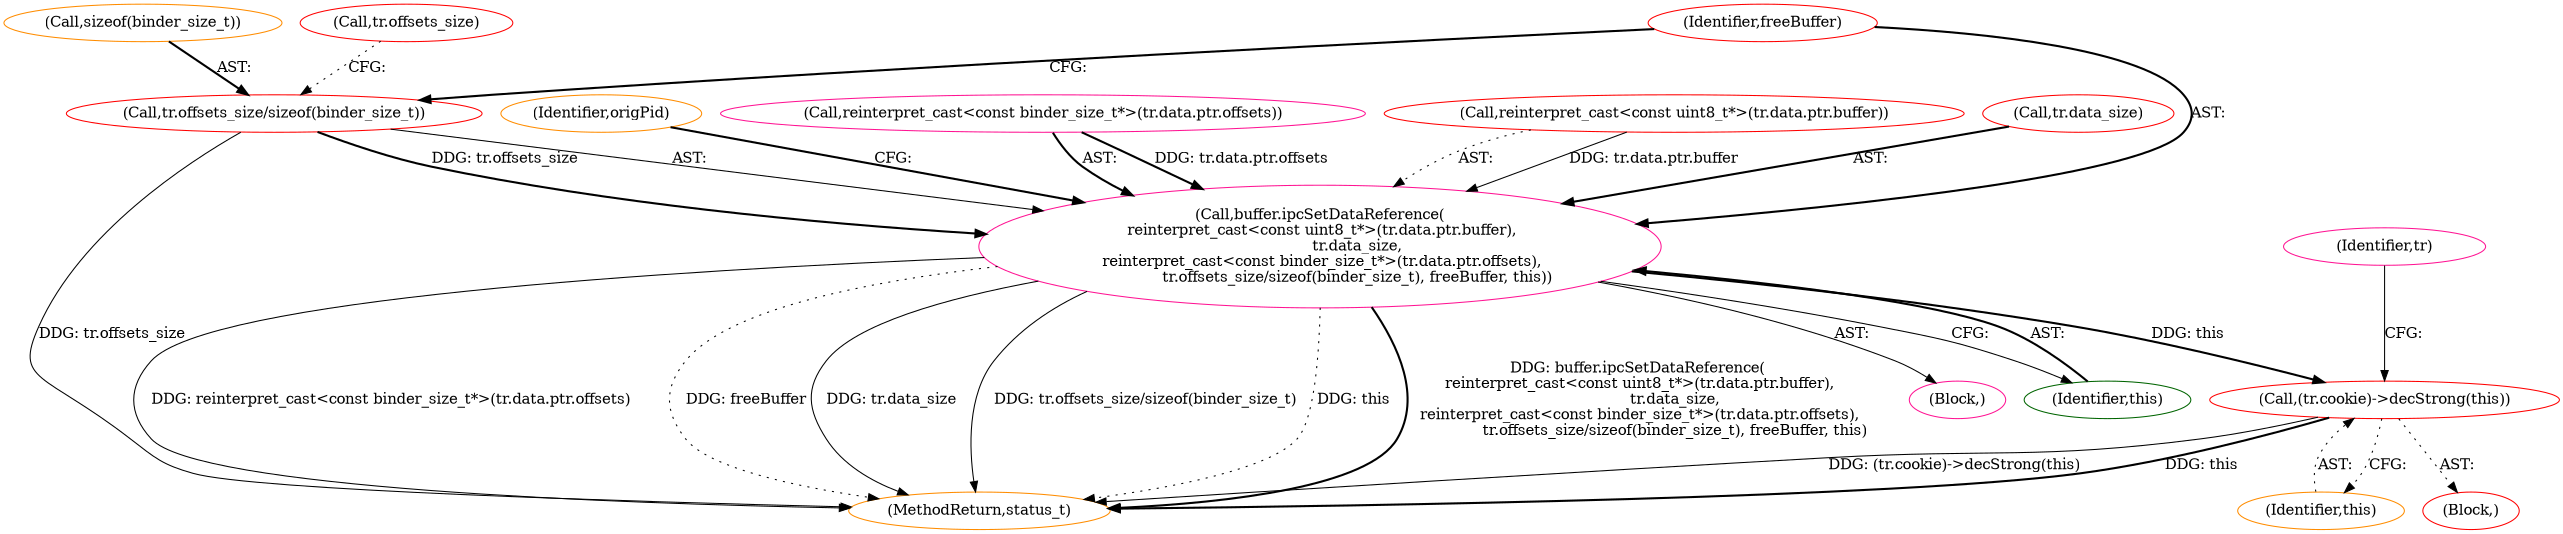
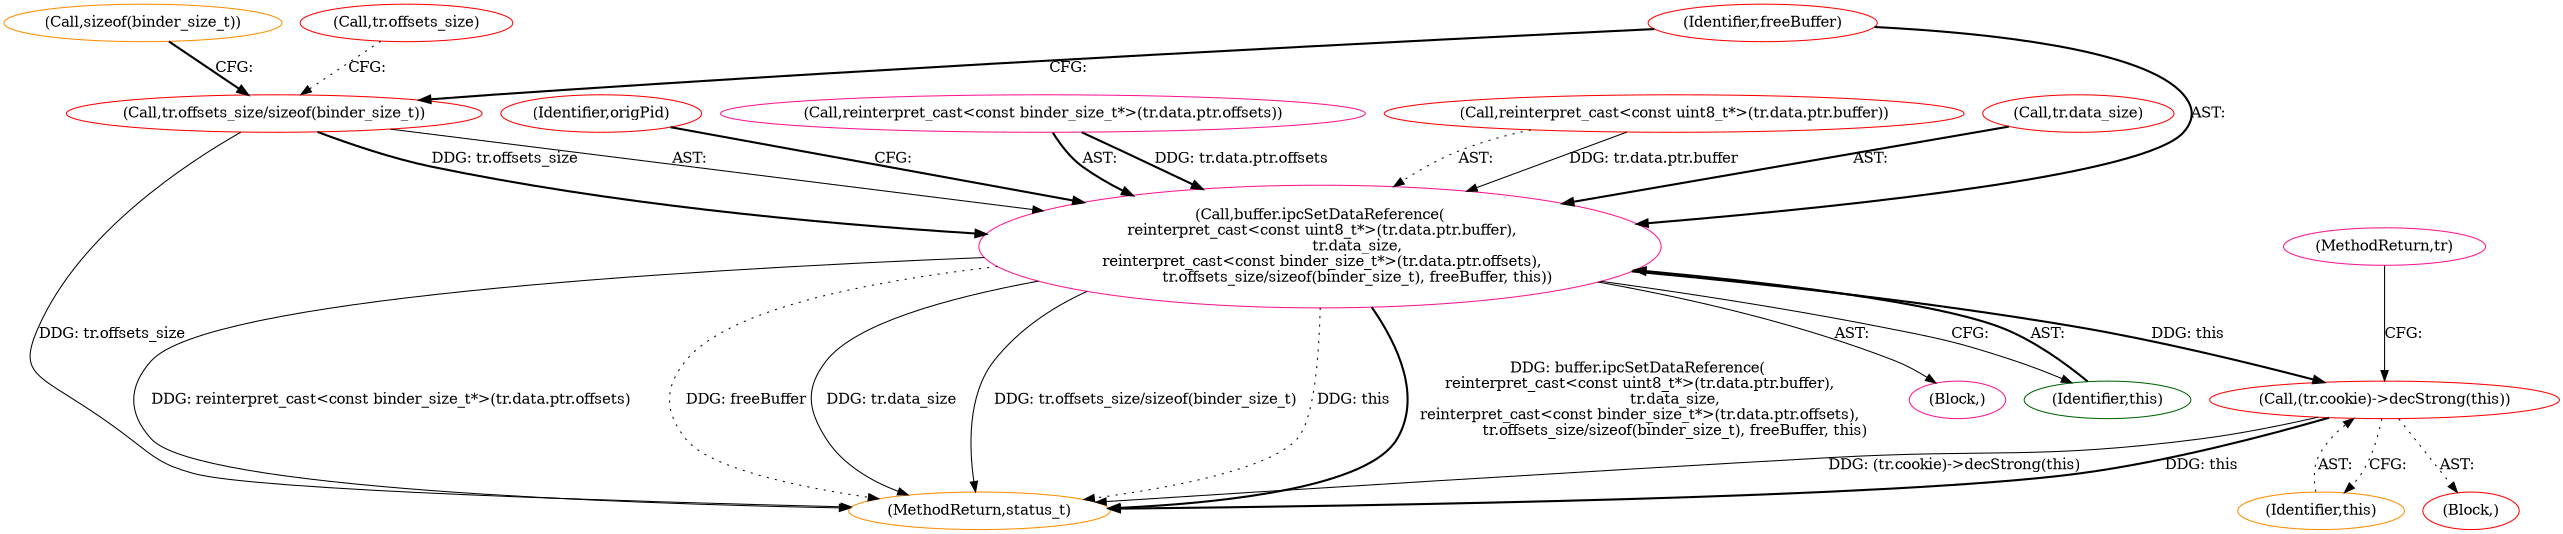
edge "(Call,sizeof(binder_size_t))" -> "(Call,tr.offsets_size/sizeof(binder_size_t))": label "AST: " -> "CFG: "
node "(Identifier,origPid)": color darkorange -> red
node "(Identifier,tr)": label "(Identifier,tr)" -> "(MethodReturn,tr)"
